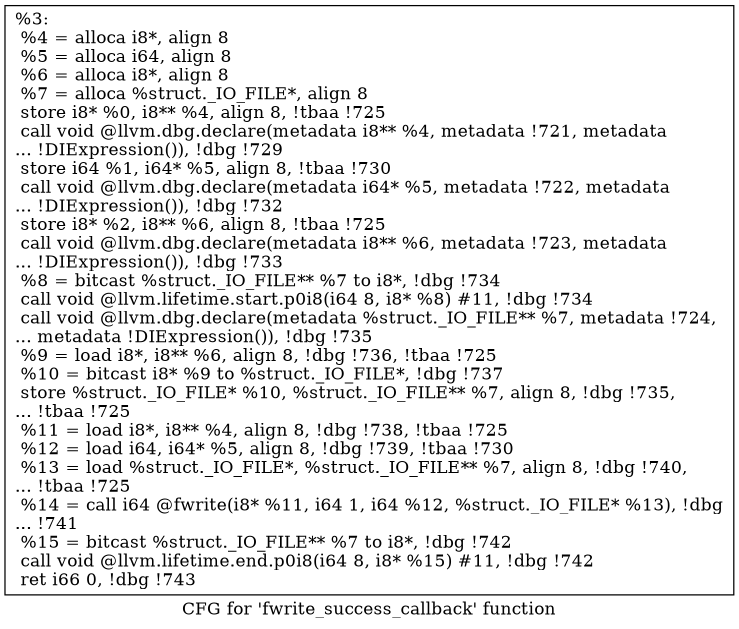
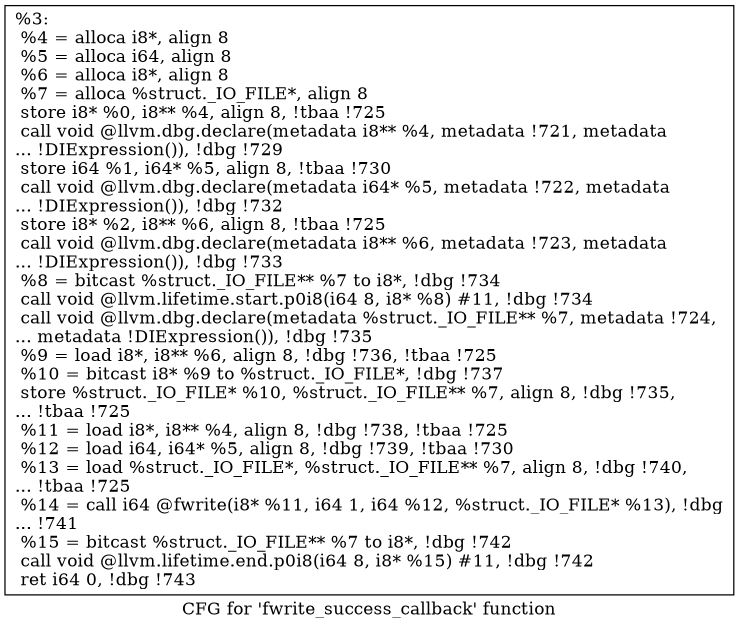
node "%3:": text "ret i66 0, !dbg !743" -> "ret i64 0, !dbg !743"
